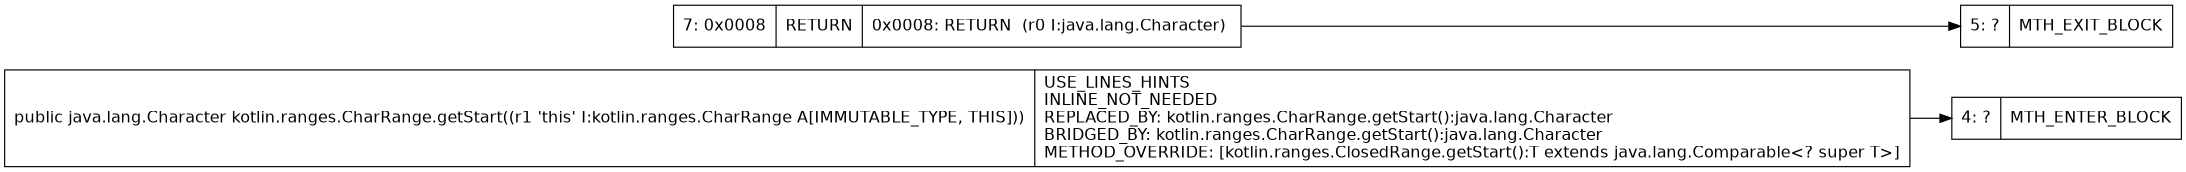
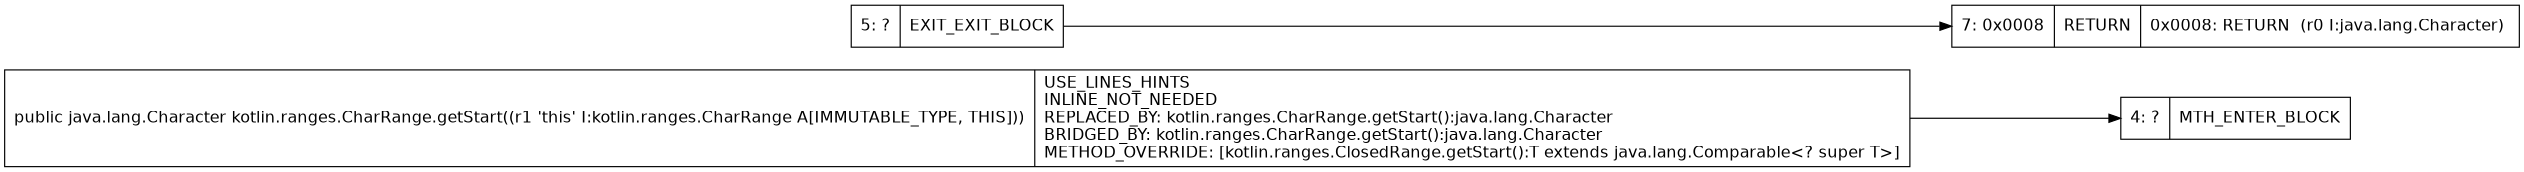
edge "7: 0x0008" -> "5: ?": reversed
node "5: ?": text "MTH_EXIT_BLOCK" -> "EXIT_EXIT_BLOCK"
